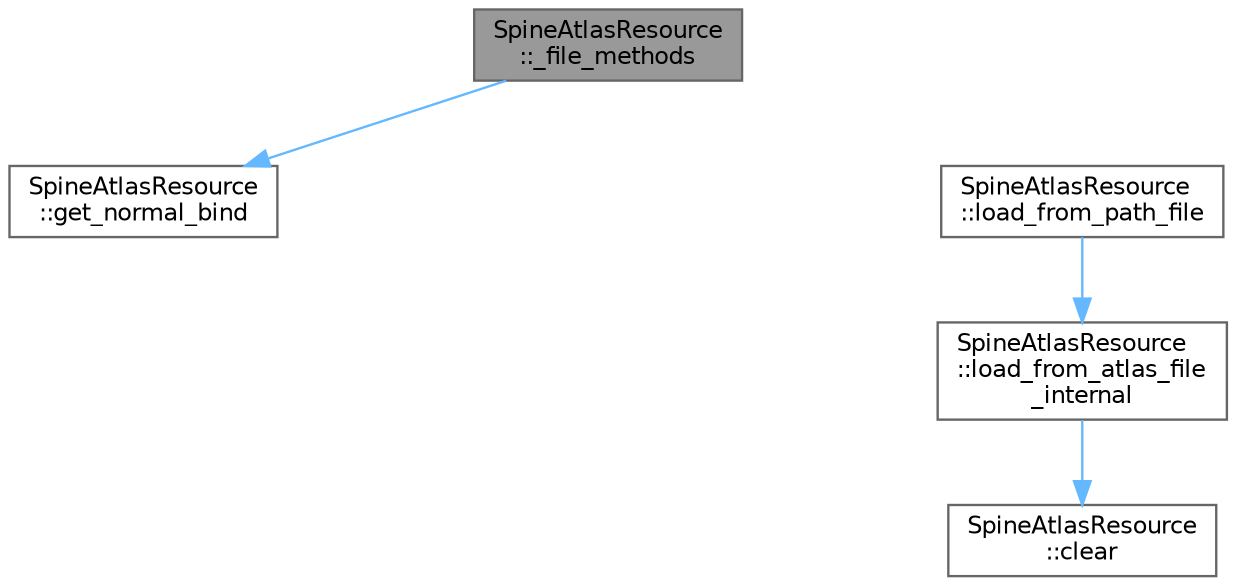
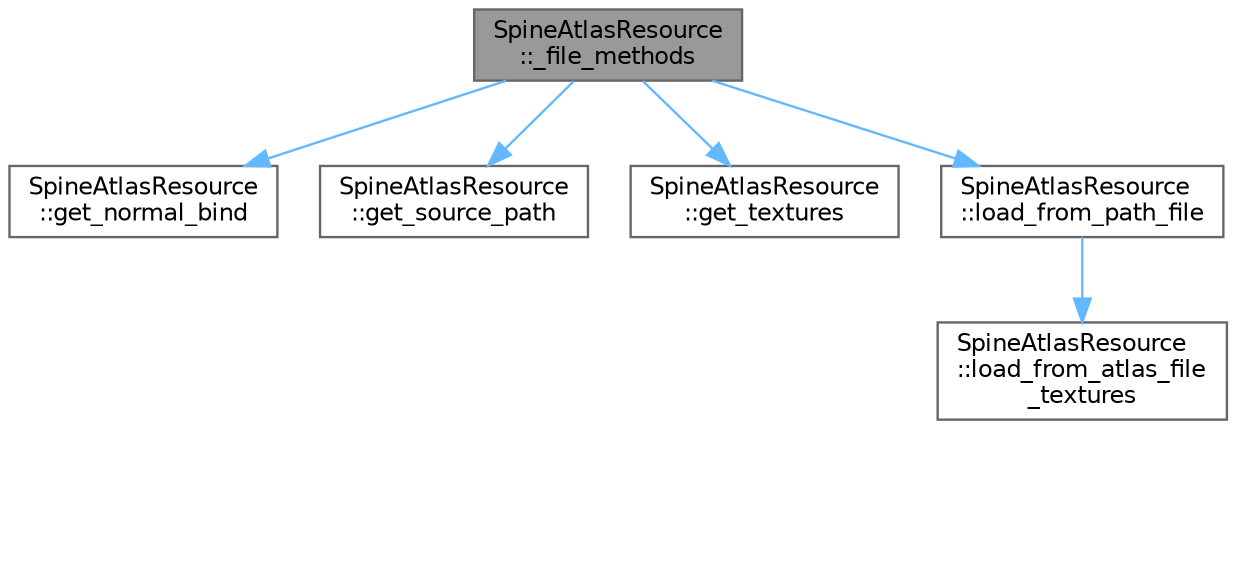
edge "SpineAtlasResource ::_file_methods" -> "SpineAtlasResource ::load_from_path_file": added
node "SpineAtlasResource ::get_source_path": added
node "SpineAtlasResource ::get_textures": added
node "SpineAtlasResource ::load_from_atlas_file _internal": label "SpineAtlasResource ::load_from_atlas_file _internal" -> "SpineAtlasResource ::load_from_atlas_file _textures"
node "SpineAtlasResource ::clear": removed
